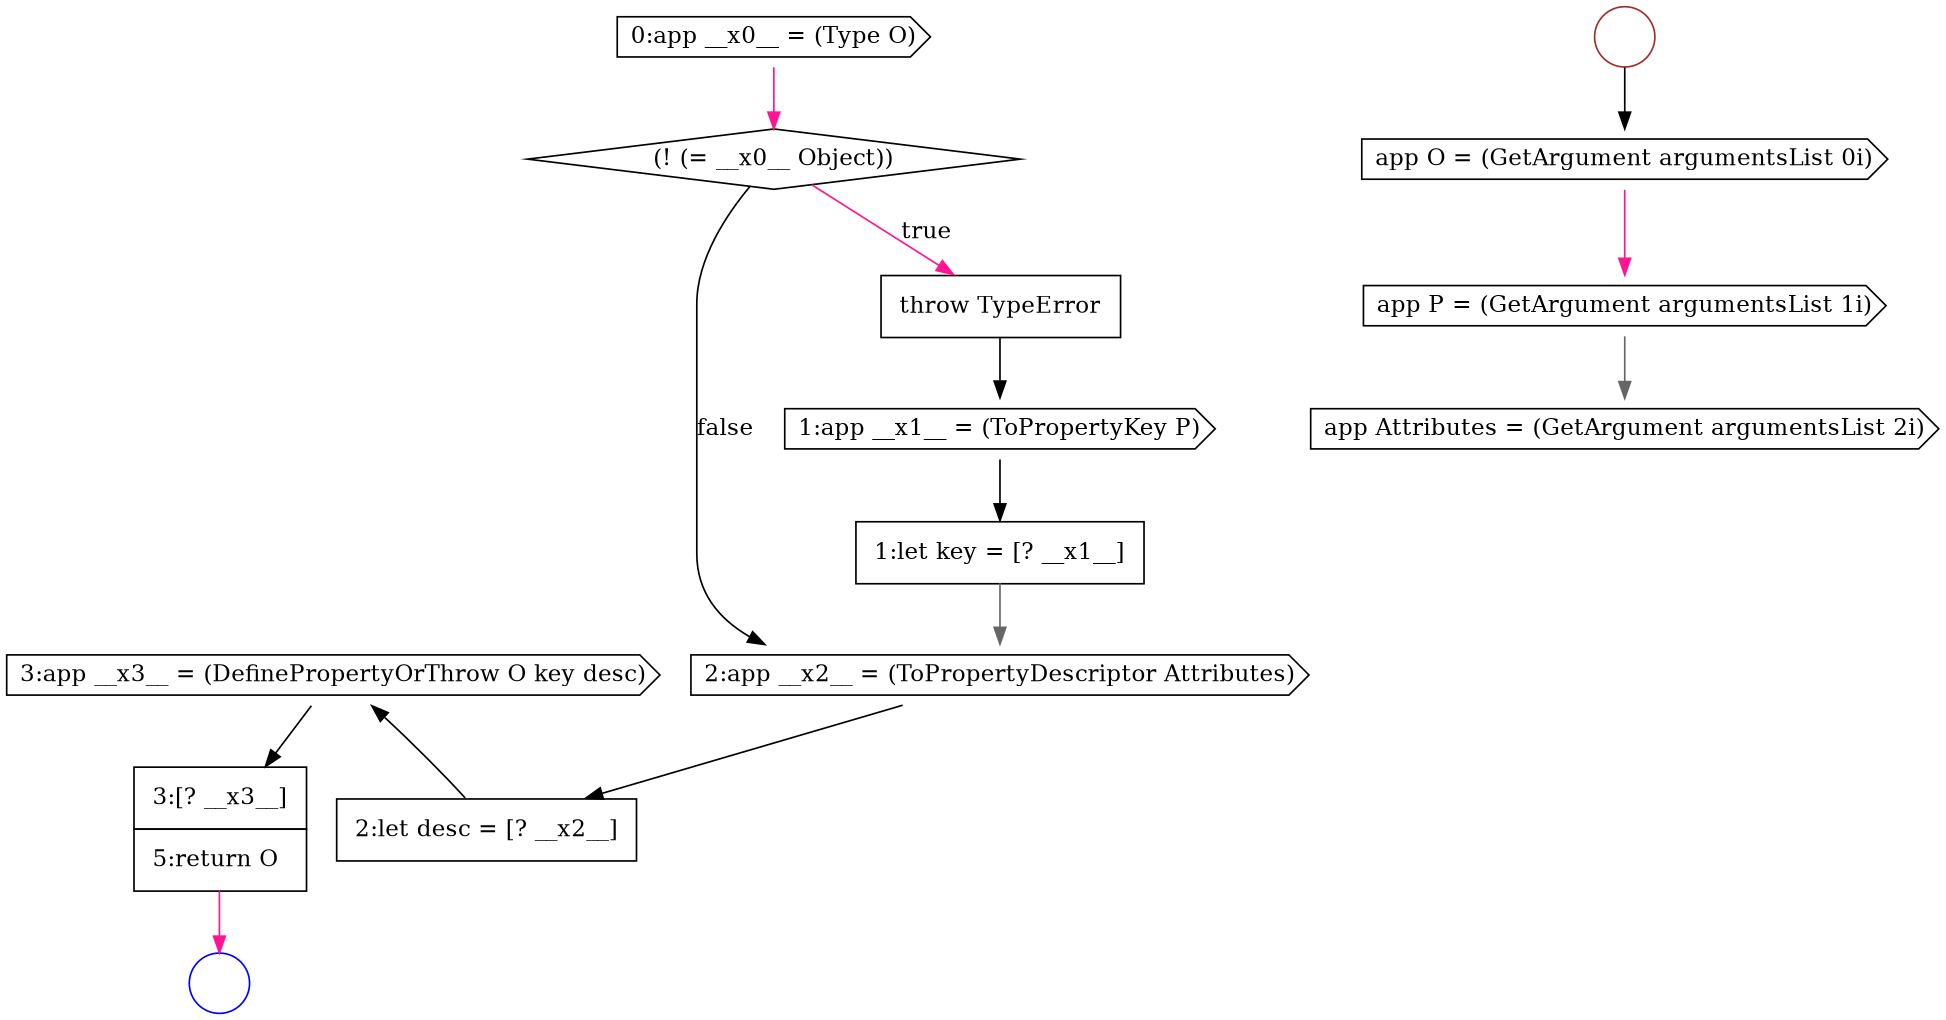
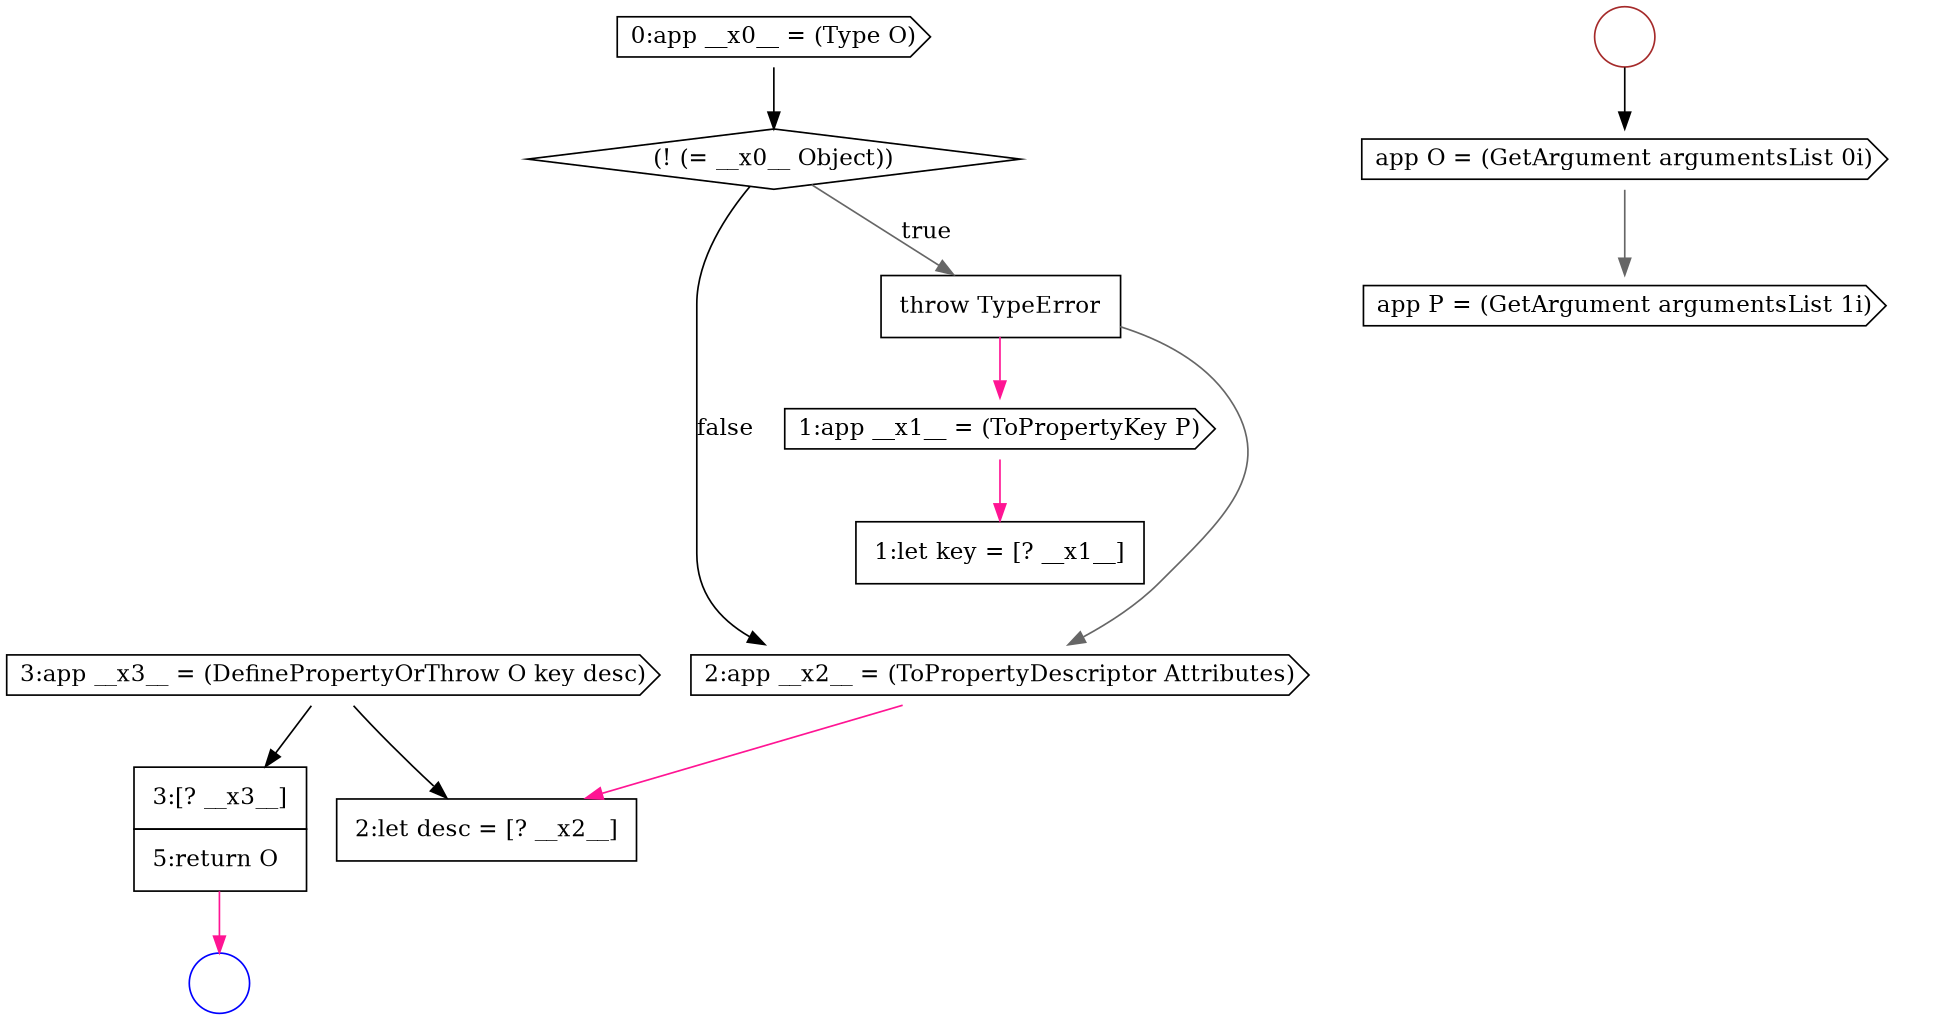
edge "0:app __x0__ = (Type O)" -> "(! (= __x0__ Object))": color deeppink -> black
edge "app O = (GetArgument argumentsList 0i)" -> "app P = (GetArgument argumentsList 1i)": color deeppink -> gray40
edge "(! (= __x0__ Object))" -> "throw TypeError": color deeppink -> gray40
edge "throw TypeError" -> "1:app __x1__ = (ToPropertyKey P)": color black -> deeppink
node "app Attributes = (GetArgument argumentsList 2i)": removed
edge "1:app __x1__ = (ToPropertyKey P)" -> "1:let key = [? __x1__]": color black -> deeppink
edge "1:let key = [? __x1__]" -> "2:app __x2__ = (ToPropertyDescriptor Attributes)": now "throw TypeError" -> "2:app __x2__ = (ToPropertyDescriptor Attributes)"
edge "2:app __x2__ = (ToPropertyDescriptor Attributes)" -> "2:let desc = [? __x2__]": color black -> deeppink
edge "2:let desc = [? __x2__]" -> "3:app __x3__ = (DefinePropertyOrThrow O key desc)": reversed
